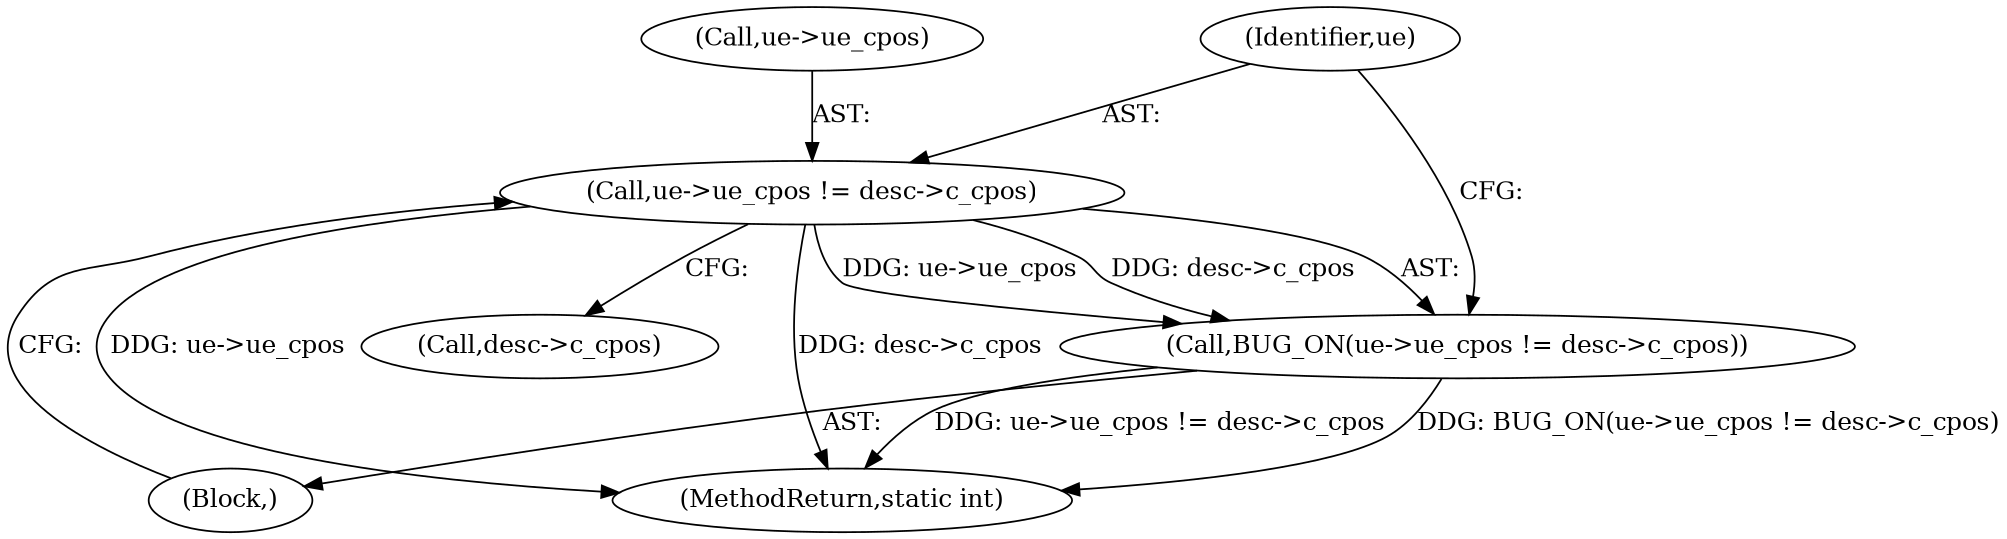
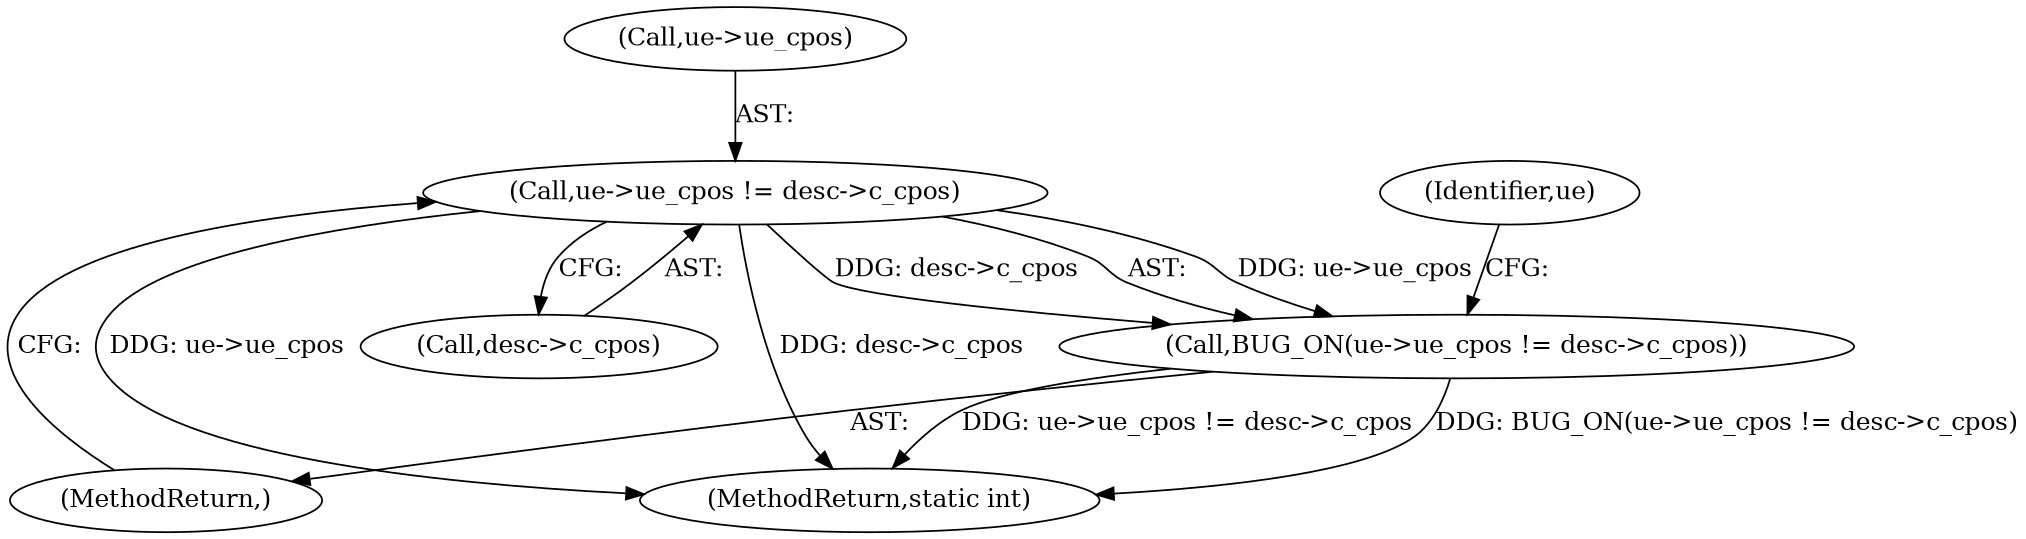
edge "(Identifier,ue)" -> "(Call,ue->ue_cpos != desc->c_cpos)": now "(Call,desc->c_cpos)" -> "(Call,ue->ue_cpos != desc->c_cpos)"
node "(Block,)": label "(Block,)" -> "(MethodReturn,)"
